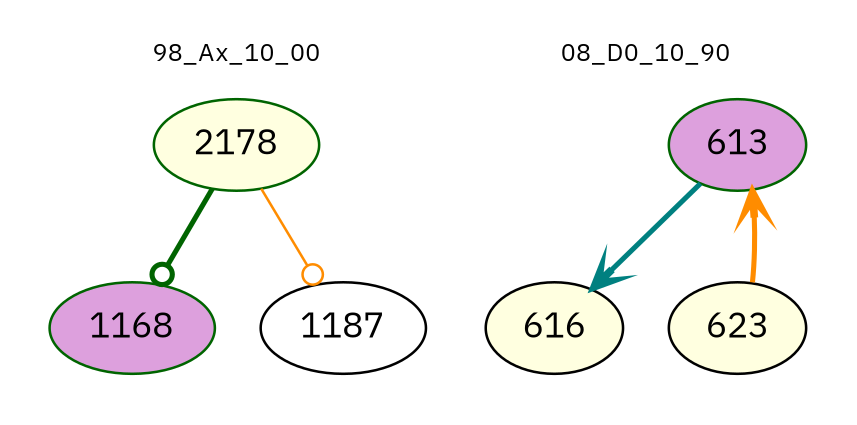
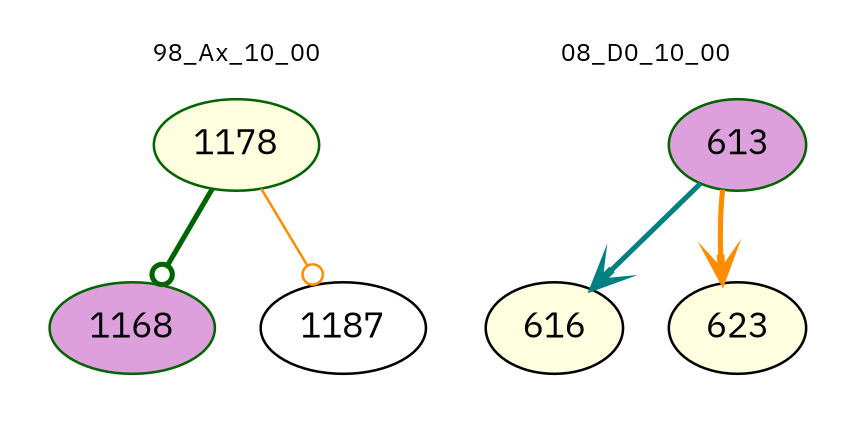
cluster "08_D0_10_90": label "08_D0_10_90" -> "08_D0_10_00"
node "2178": label "2178" -> "1178"
edge "623" -> "613": reversed
